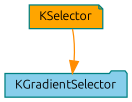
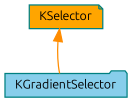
edge "KSelector" -> "KGradientSelector": reversed
